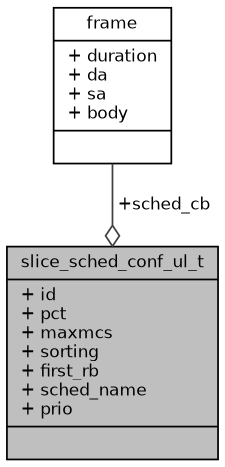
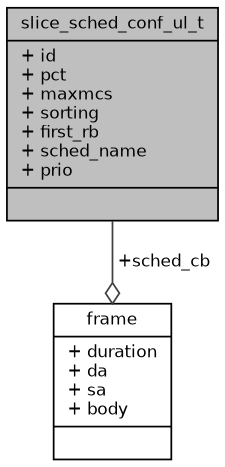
edge "frame" -> "slice_sched_conf_ul_t": reversed
